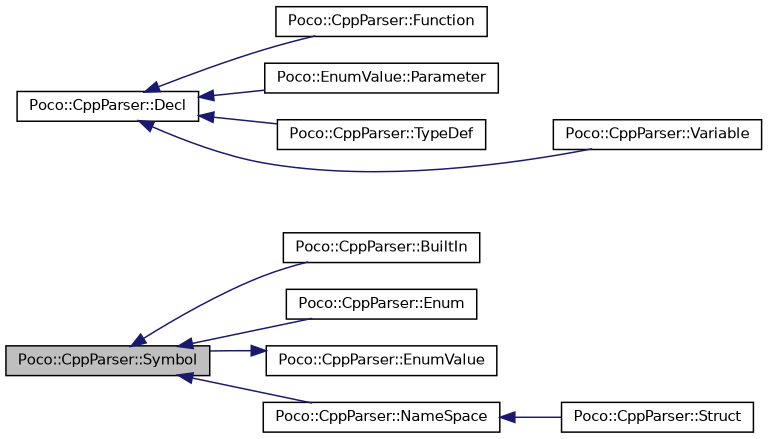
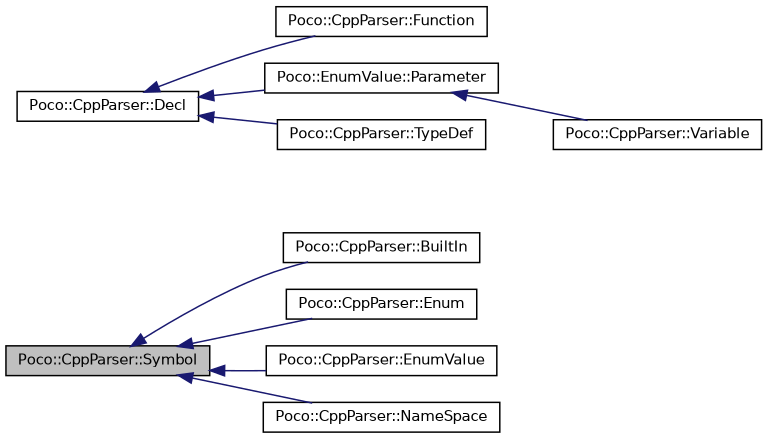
edge "Poco::CppParser::Variable" -> "Poco::CppParser::Decl": now "Poco::CppParser::Variable" -> "Poco::EnumValue::Parameter"
edge "Poco::CppParser::Symbol" -> "Poco::CppParser::EnumValue": reversed
node "Poco::CppParser::Struct": removed
